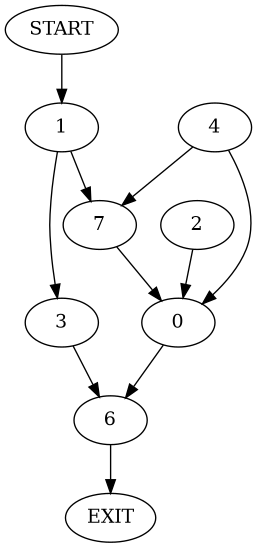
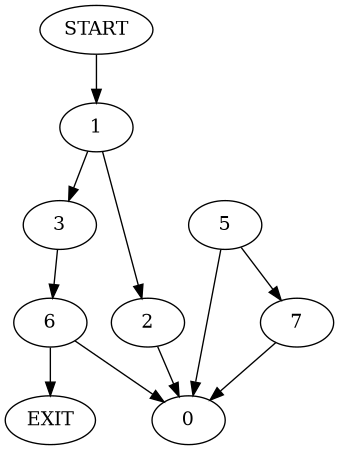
node "4": label "4" -> "5"
edge "1" -> "7": now "1" -> "2"
edge "0" -> "6": reversed
